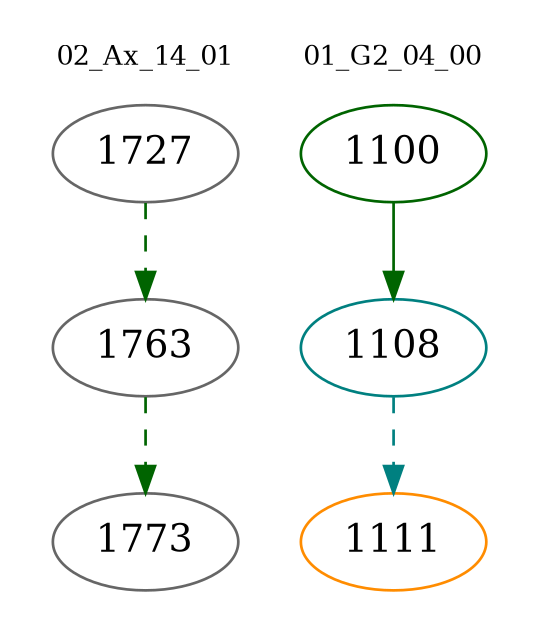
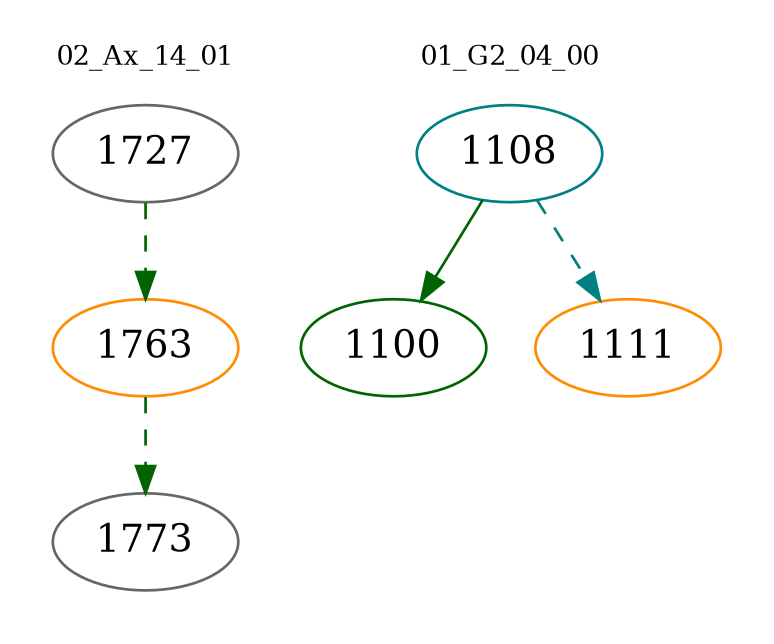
edge "1100" -> "1108": reversed
node "1763": color gray40 -> darkorange
